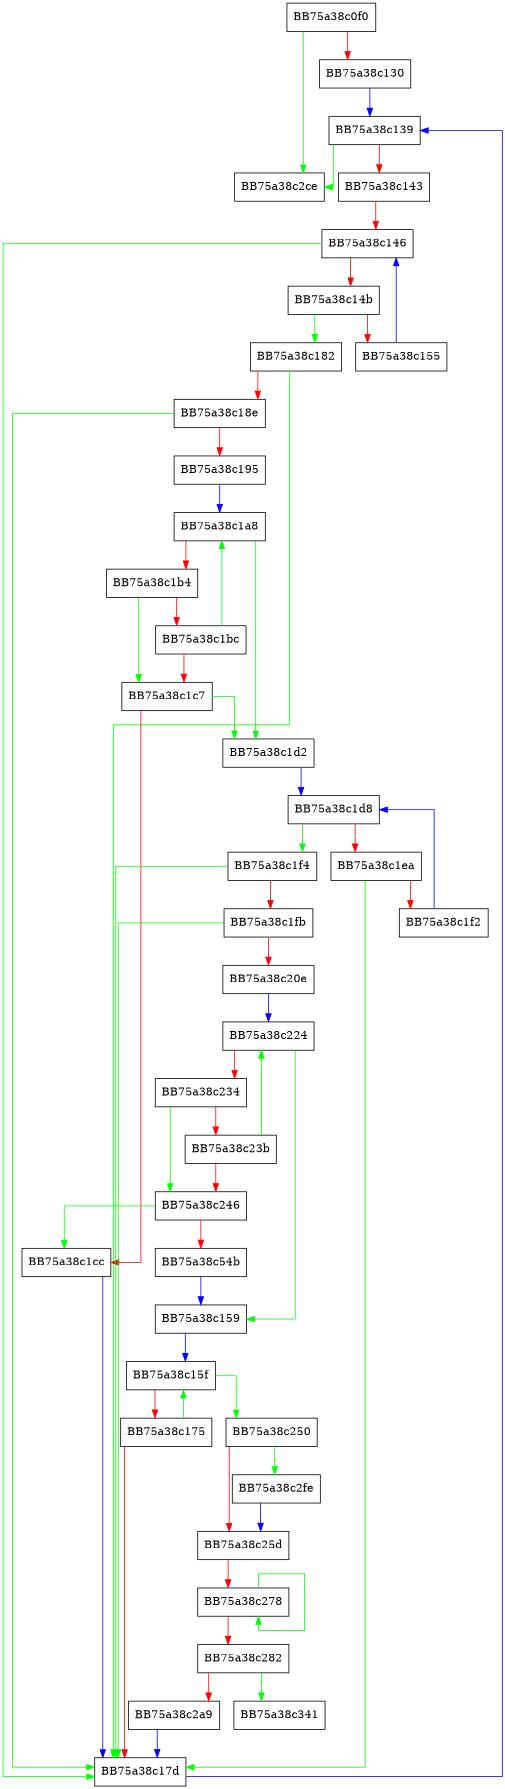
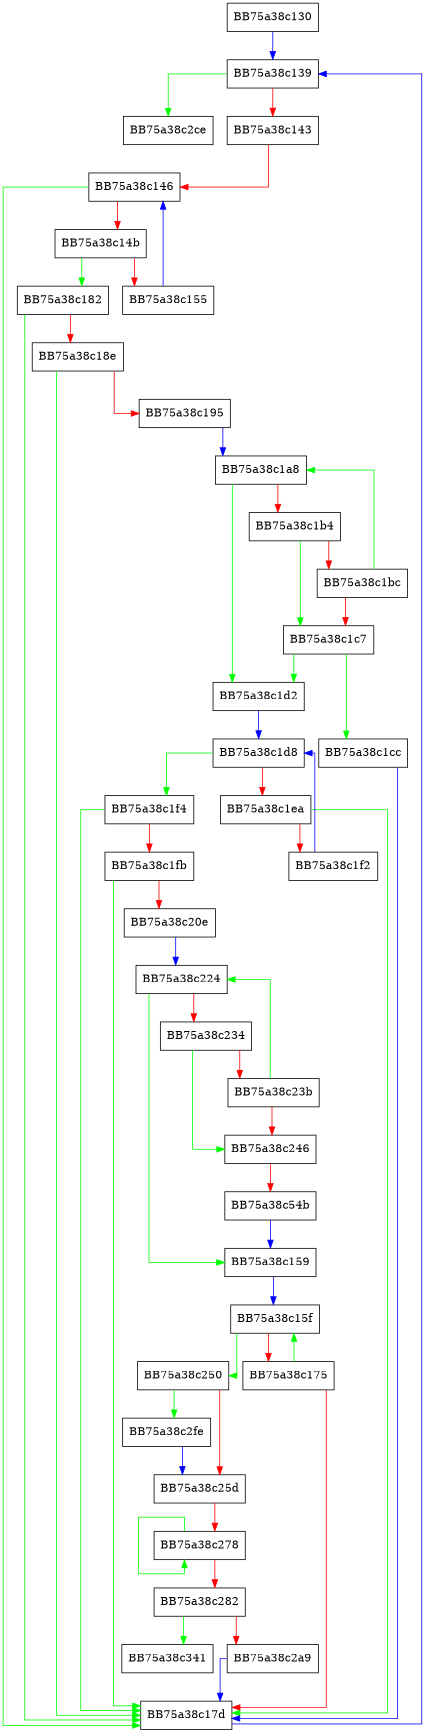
node "BB75a38c0f0": removed
edge "BB75a38c1c7" -> "BB75a38c1cc": color red -> green
edge "BB75a38c246" -> "BB75a38c1cc": removed
